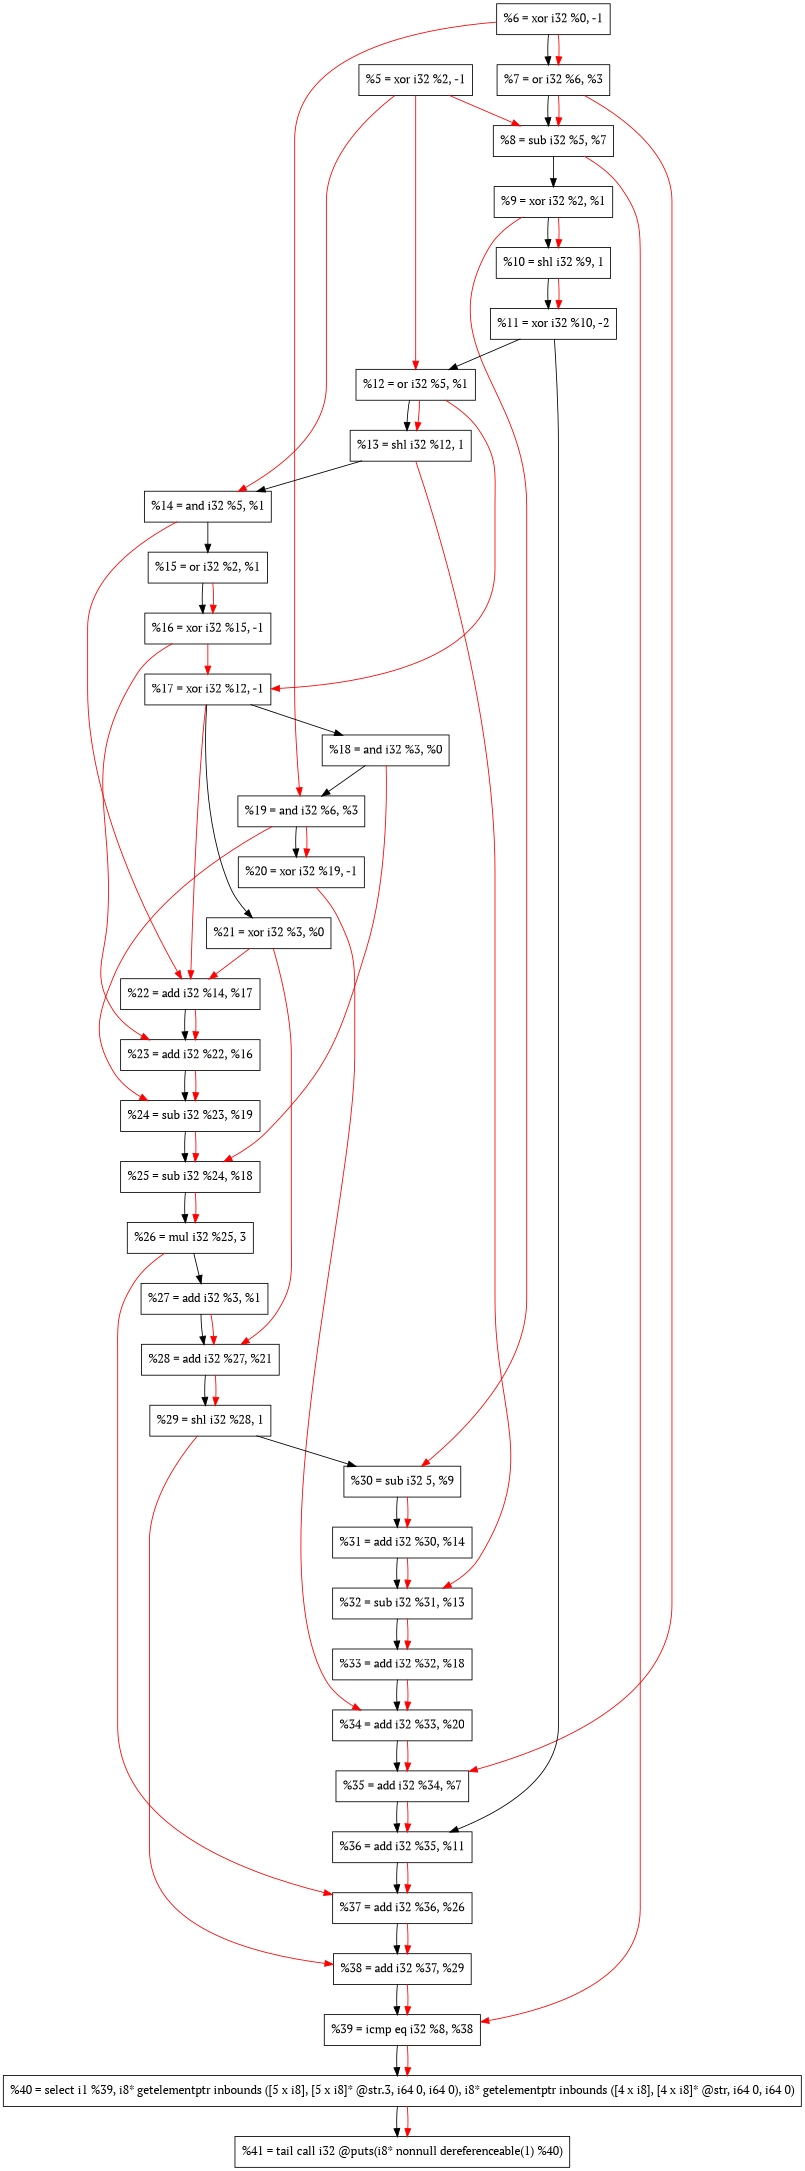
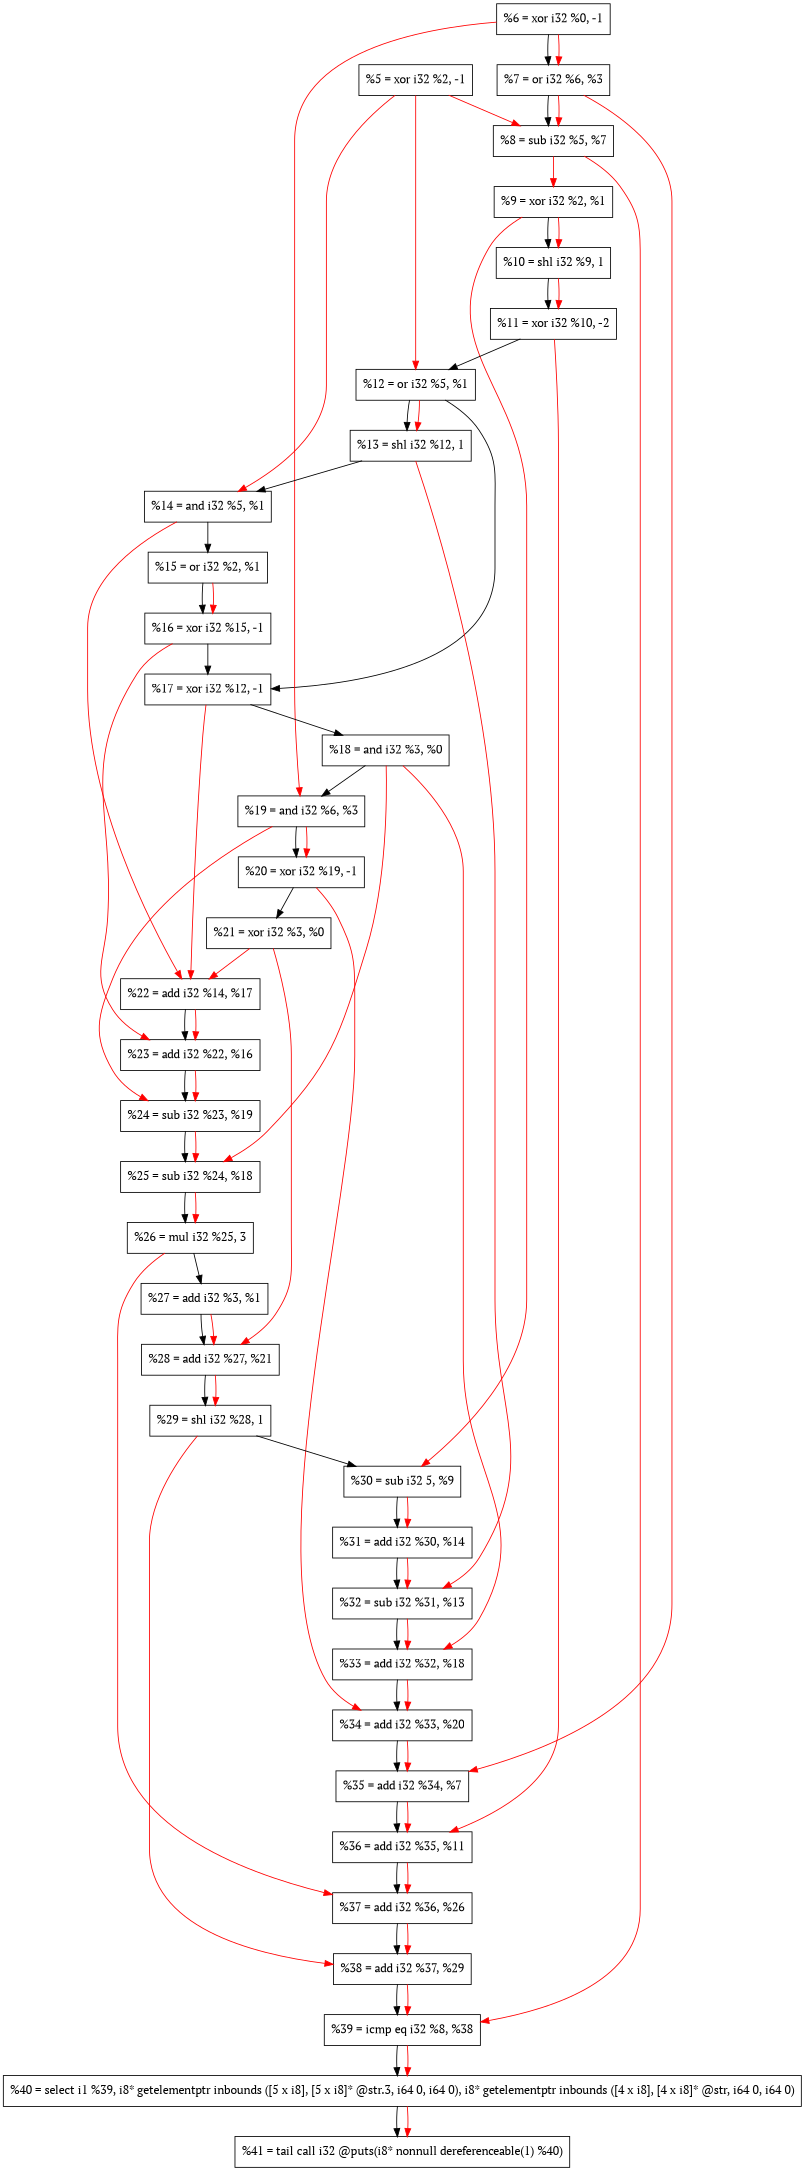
edge "%8 = sub i32 %5, %7" -> "%9 = xor i32 %2, %1": color black -> red
edge "%12 = or i32 %5, %1" -> "%17 = xor i32 %12, -1": color red -> black
edge "%16 = xor i32 %15, -1" -> "%17 = xor i32 %12, -1": color red -> black
edge "%17 = xor i32 %12, -1" -> "%21 = xor i32 %3, %0": now "%20 = xor i32 %19, -1" -> "%21 = xor i32 %3, %0"
edge "%11 = xor i32 %10, -2" -> "%36 = add i32 %35, %11": color black -> red
edge "%18 = and i32 %3, %0" -> "%33 = add i32 %32, %18": added
